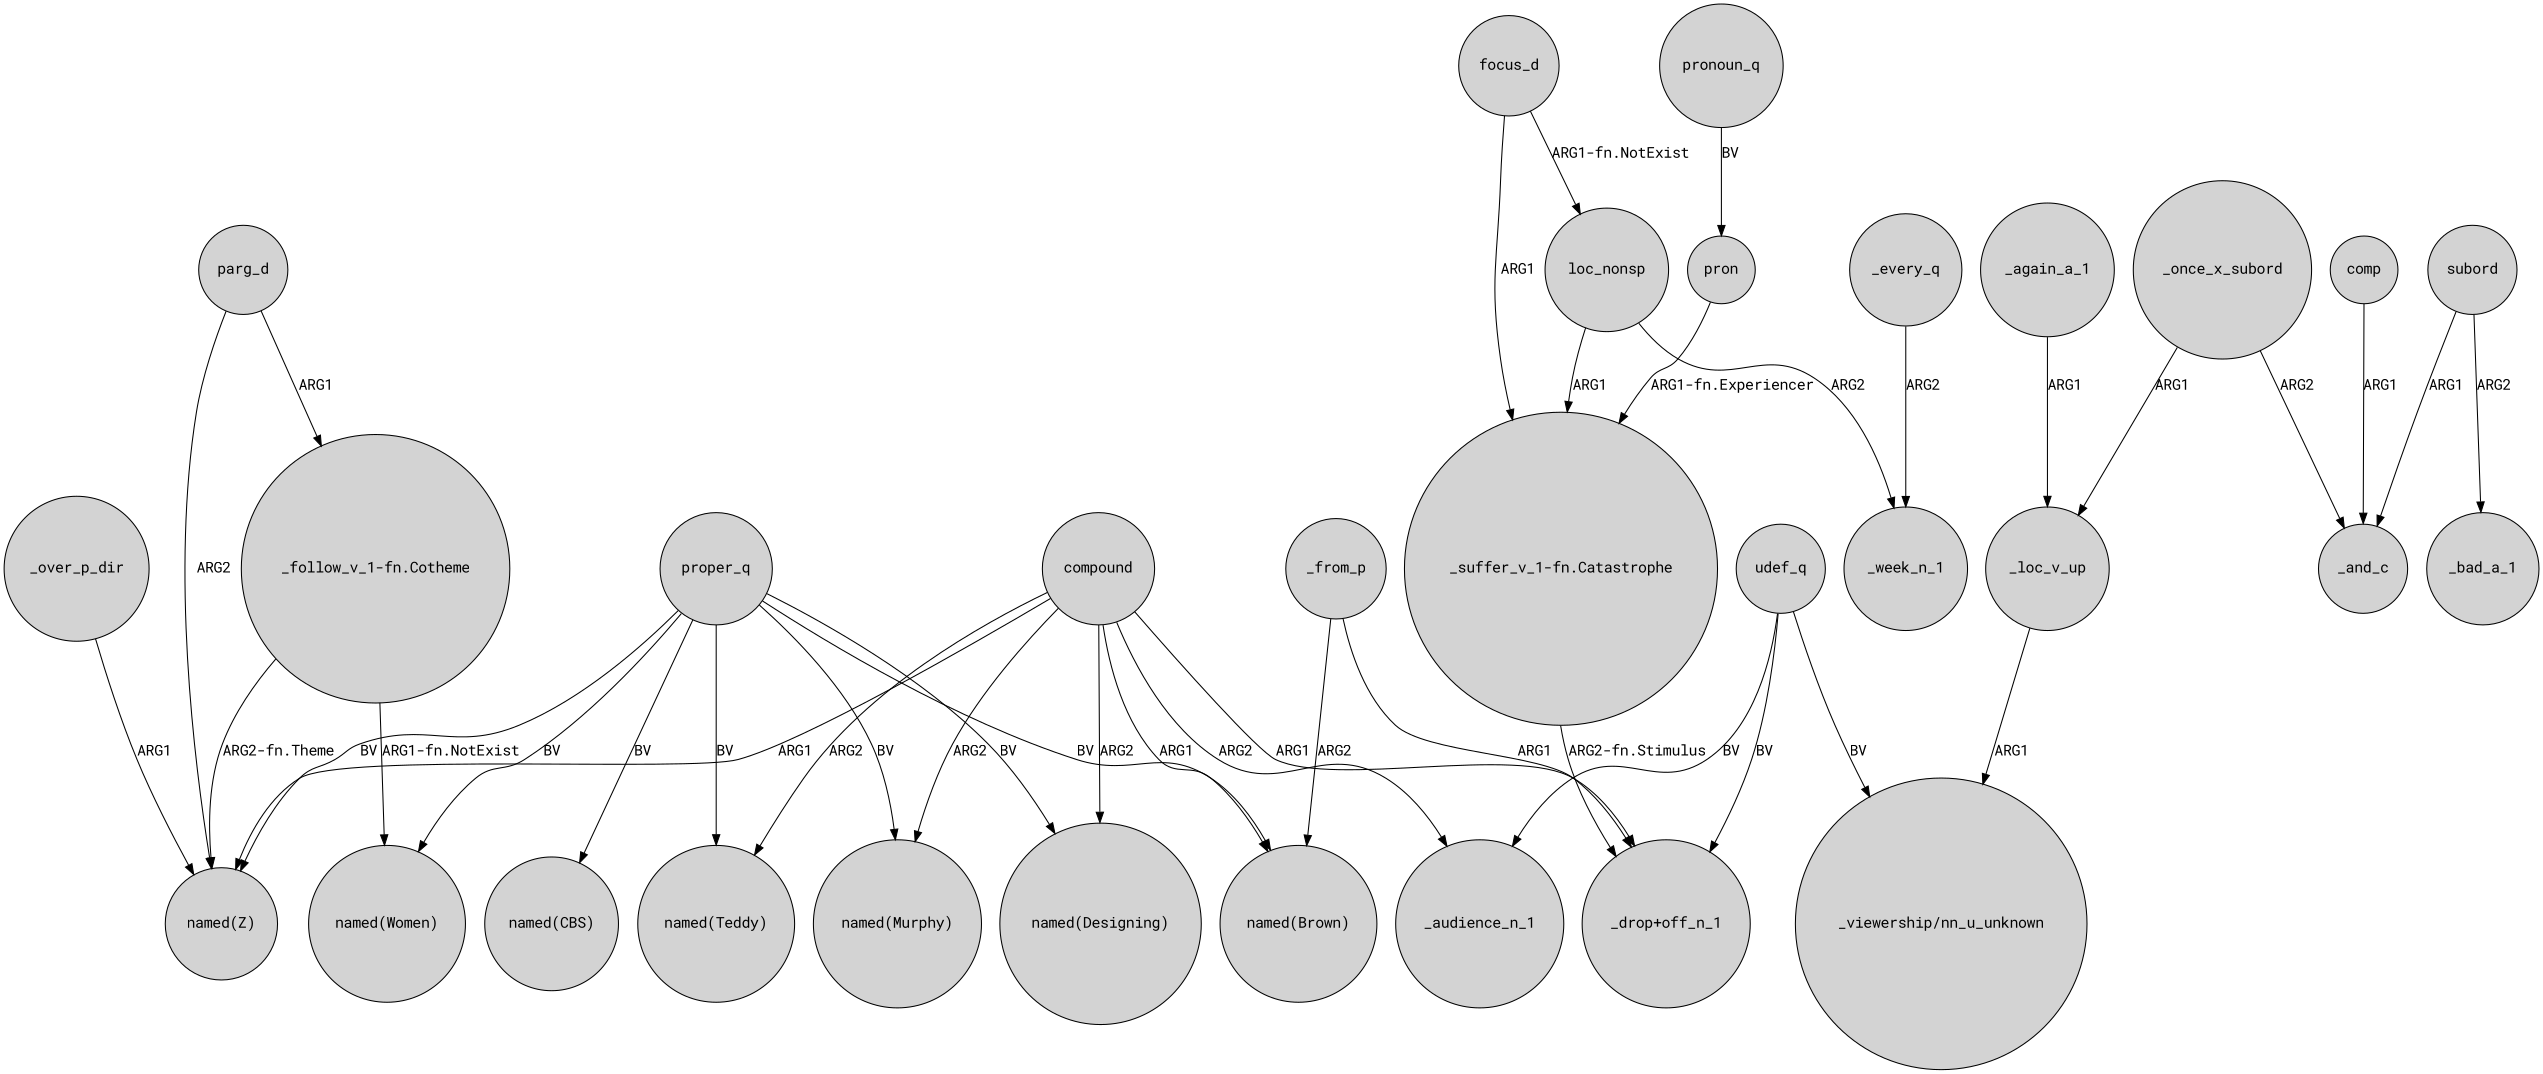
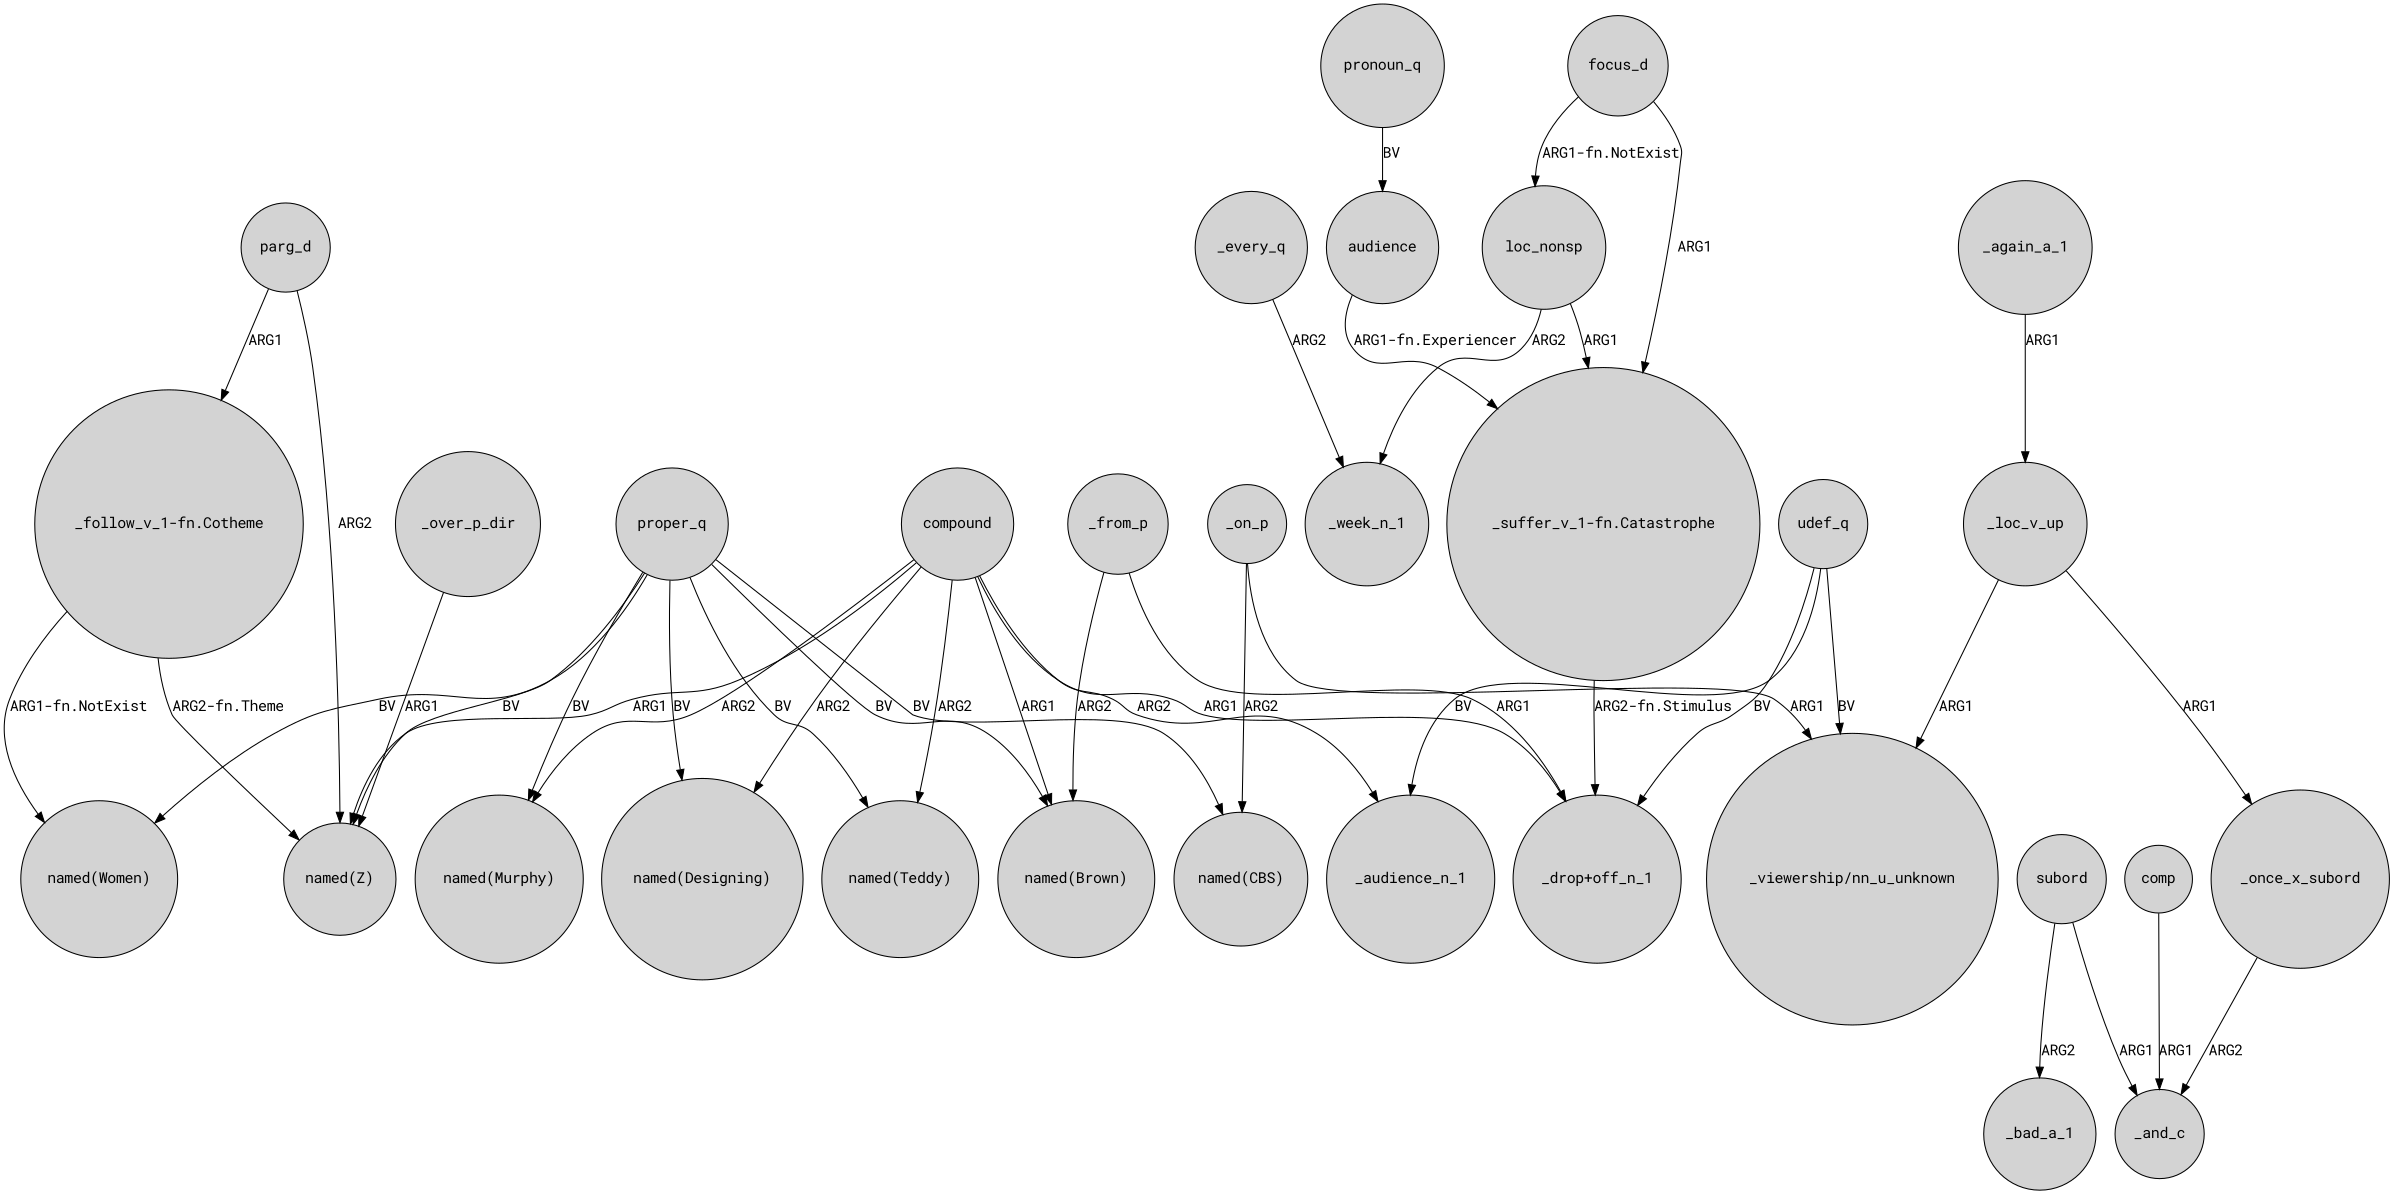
node "pron": label "pron" -> "audience"
edge "_once_x_subord" -> "_loc_v_up": reversed
node "_on_p": added
